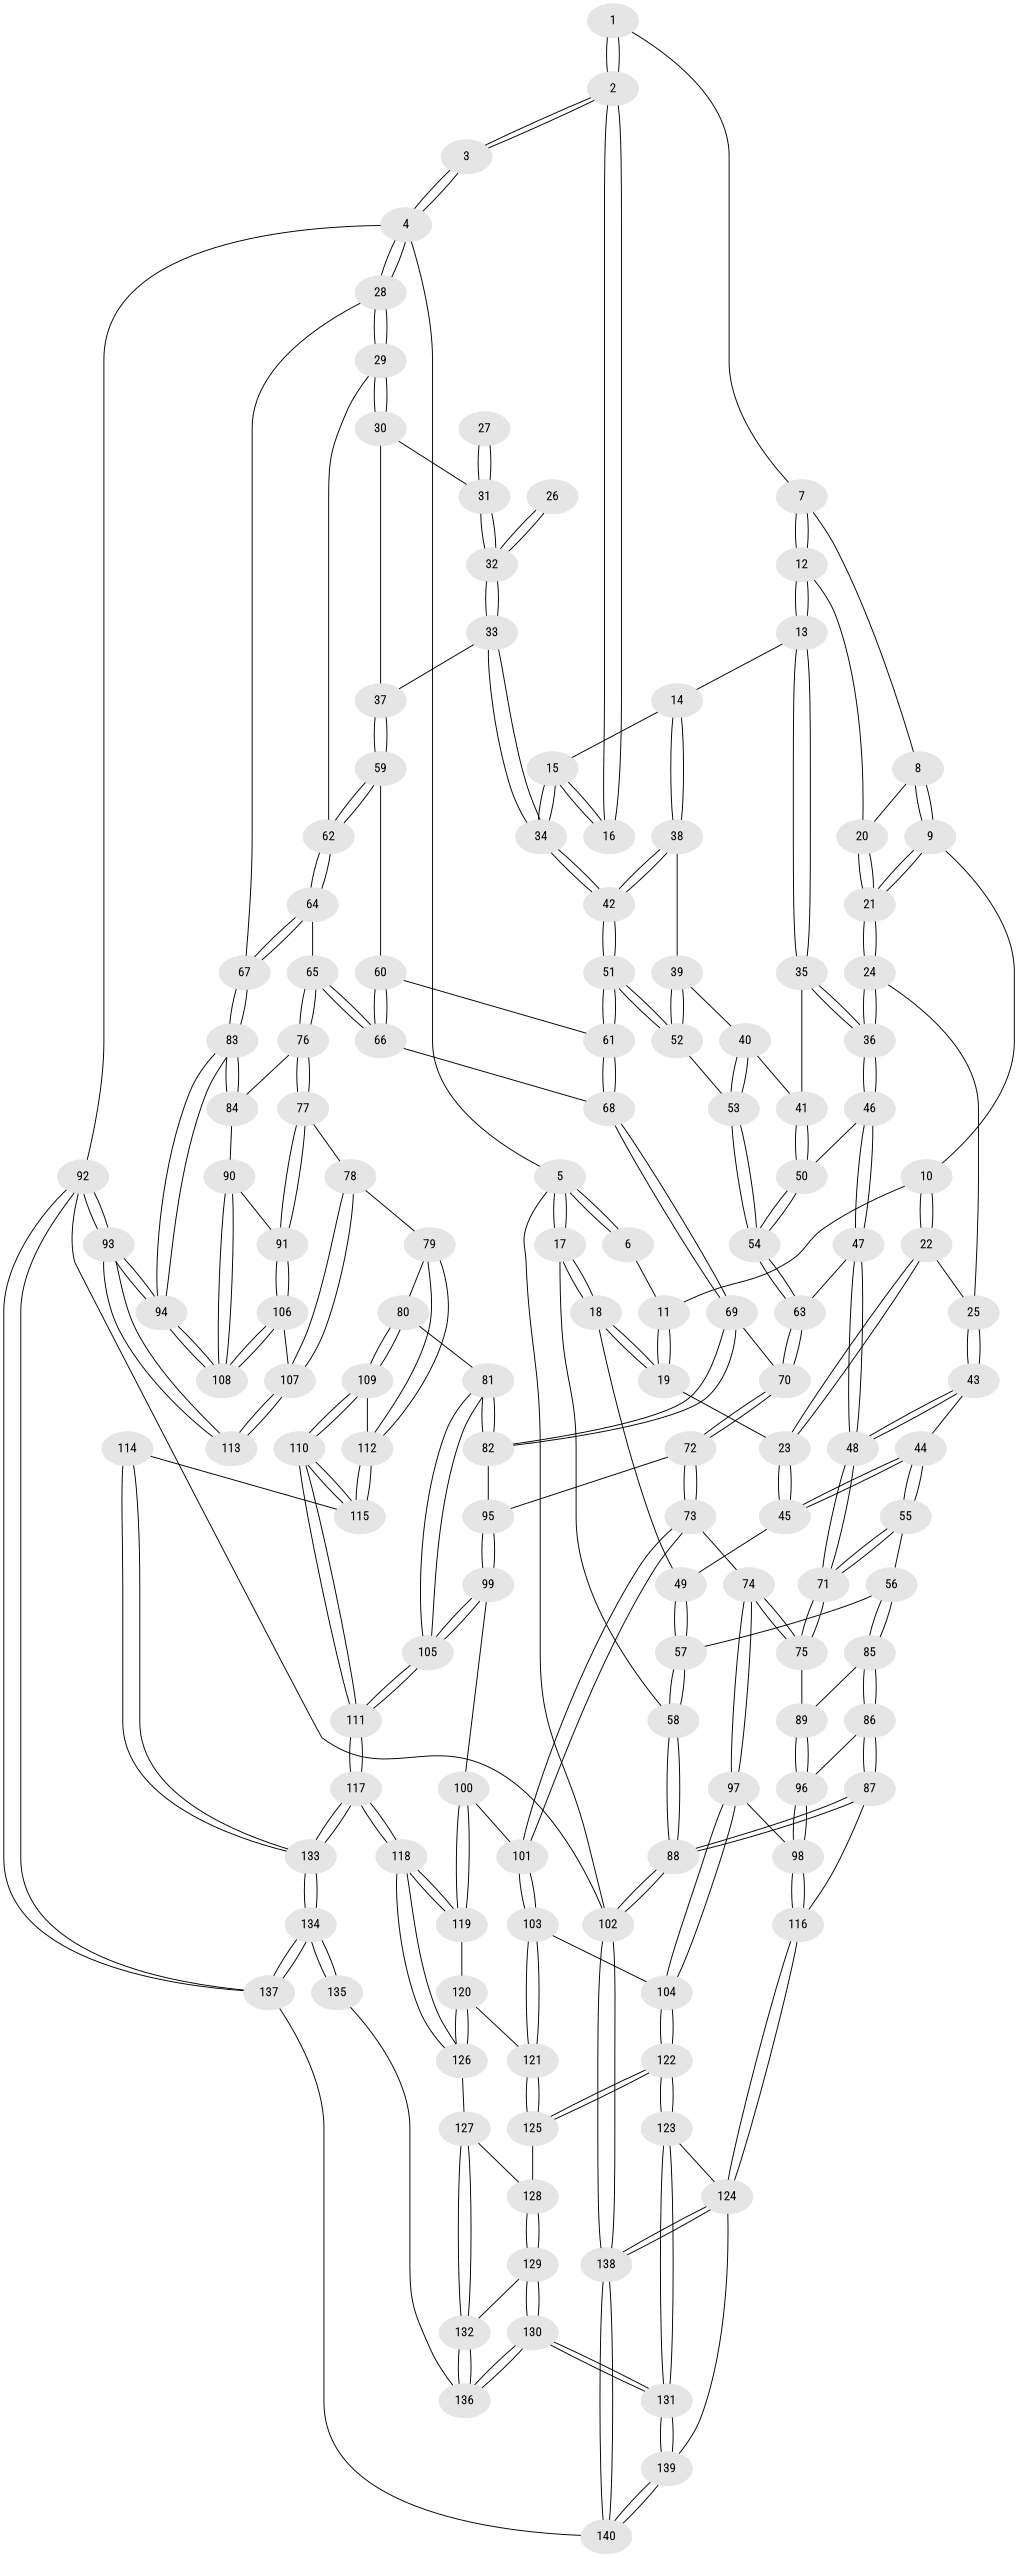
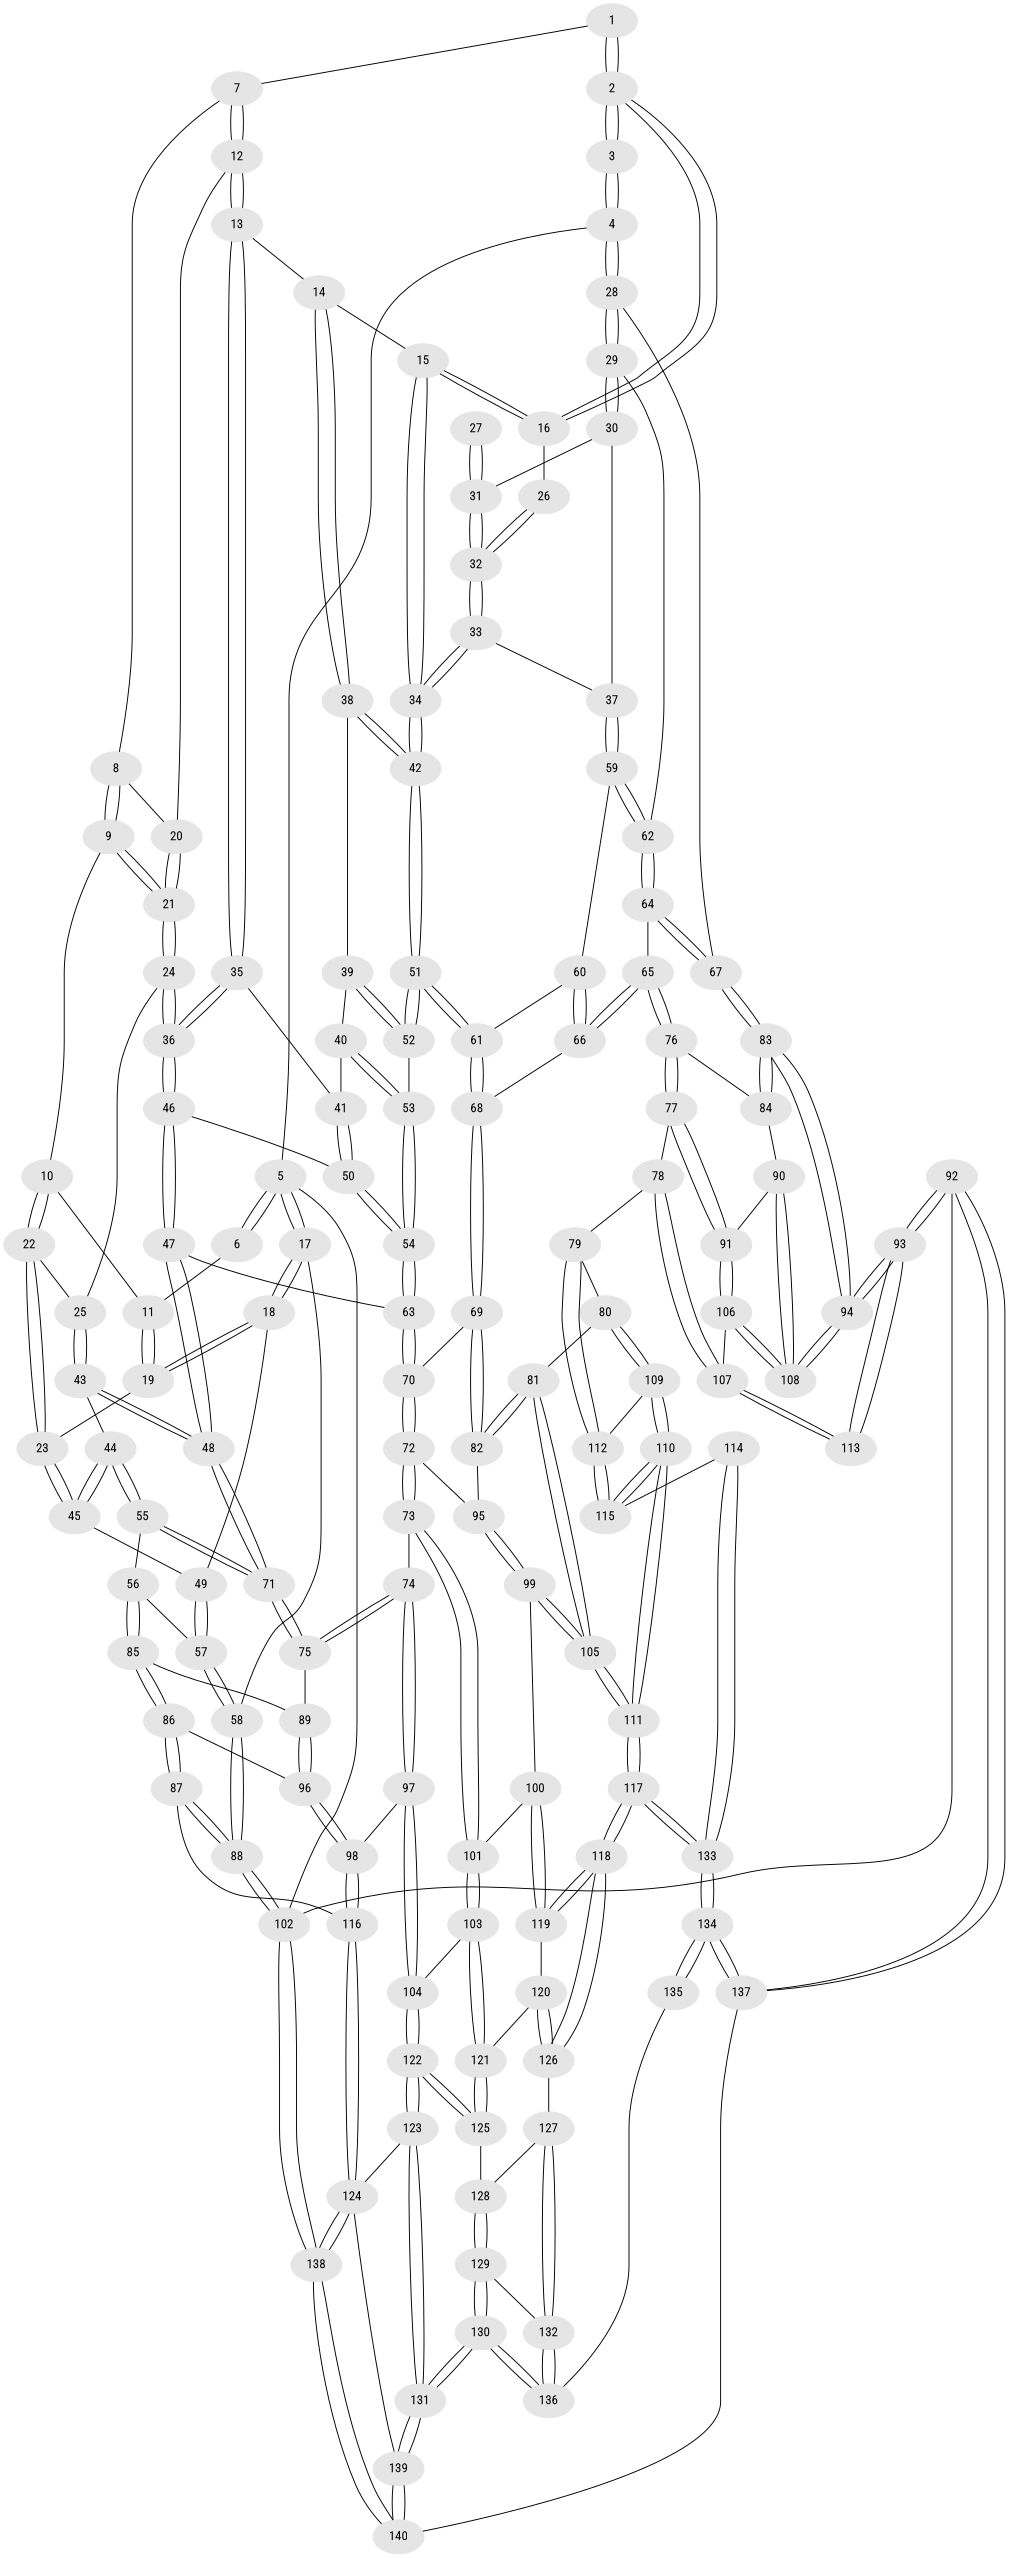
edge "16" -- "26": added
edge "4" -- "92": removed
